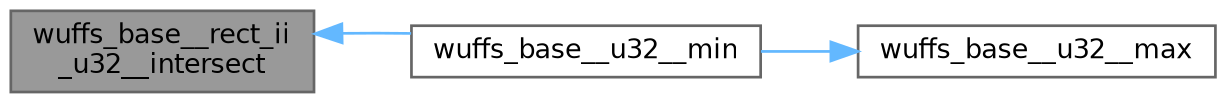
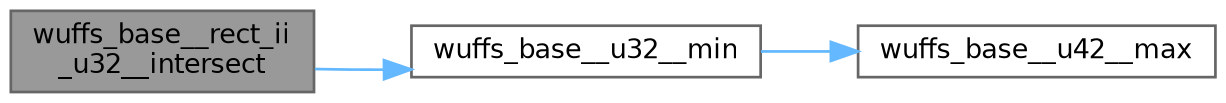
edge "wuffs_base__u32__min" -> "wuffs_base__rect_ii _u32__intersect": reversed
node "wuffs_base__u32__max": label "wuffs_base__u32__max" -> "wuffs_base__u42__max"
